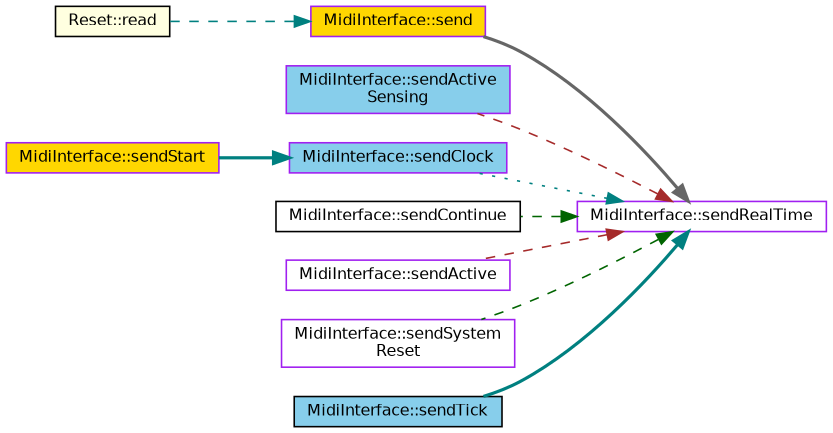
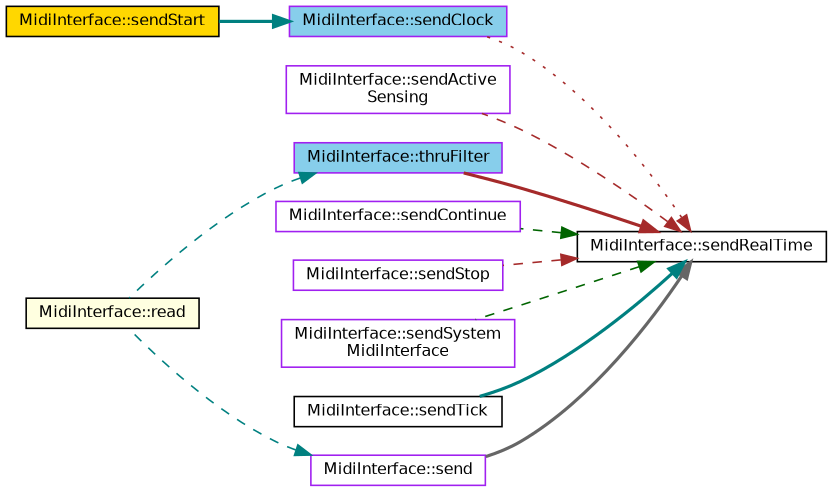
node "Reset::read": label "Reset::read" -> "MidiInterface::read"
node "MidiInterface::send": fillcolor gold -> white
node "MidiInterface::sendActive Sensing": fillcolor skyblue -> white
node "MidiInterface::sendStart": color purple -> black
node "MidiInterface::thruFilter": added
edge "MidiInterface::sendClock" -> "MidiInterface::sendRealTime": color teal -> brown
node "MidiInterface::sendContinue": color black -> purple
node "MidiInterface::sendRealTime": color purple -> black
node "MidiInterface::sendActive": label "MidiInterface::sendActive" -> "MidiInterface::sendStop"
node "MidiInterface::sendSystem Reset": label "MidiInterface::sendSystem Reset" -> "MidiInterface::sendSystem MidiInterface"
node "MidiInterface::sendTick": fillcolor skyblue -> white
